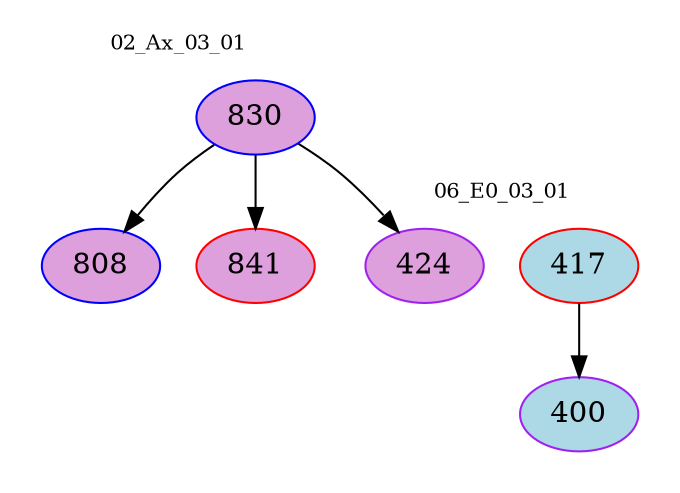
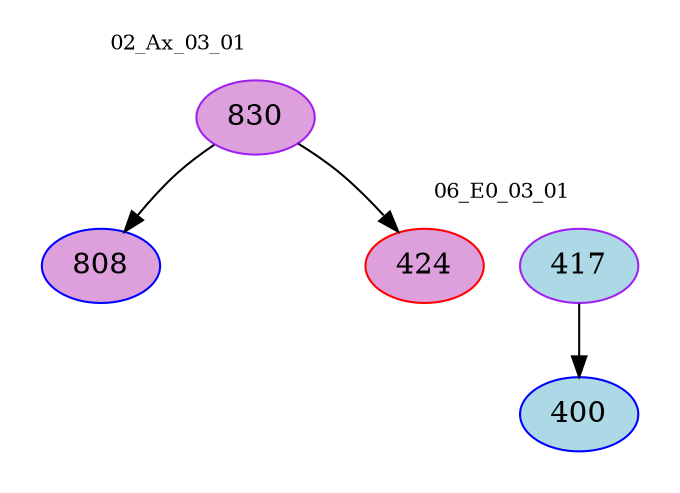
node "830": color blue -> purple
node "841": removed
node "424": color purple -> red
node "417": color red -> purple
node "400": color purple -> blue
